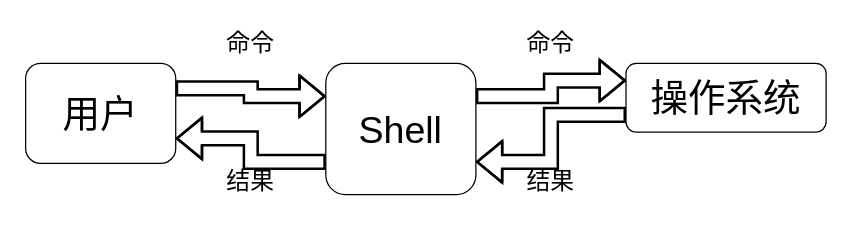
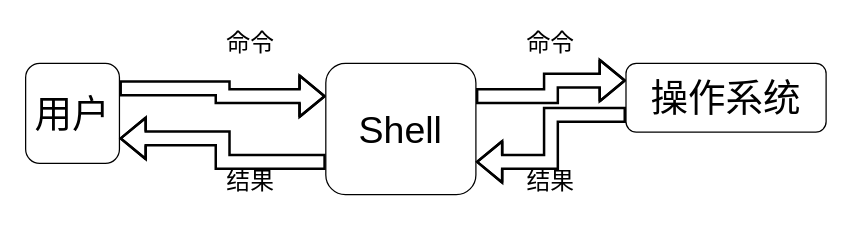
node "用户": size 150x100 -> 94x100
